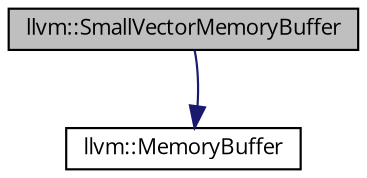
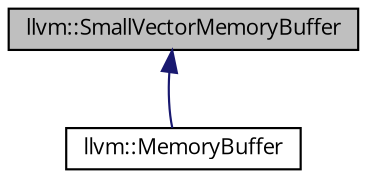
edge "llvm::SmallVectorMemoryBuffer" -> "llvm::MemoryBuffer": reversed
